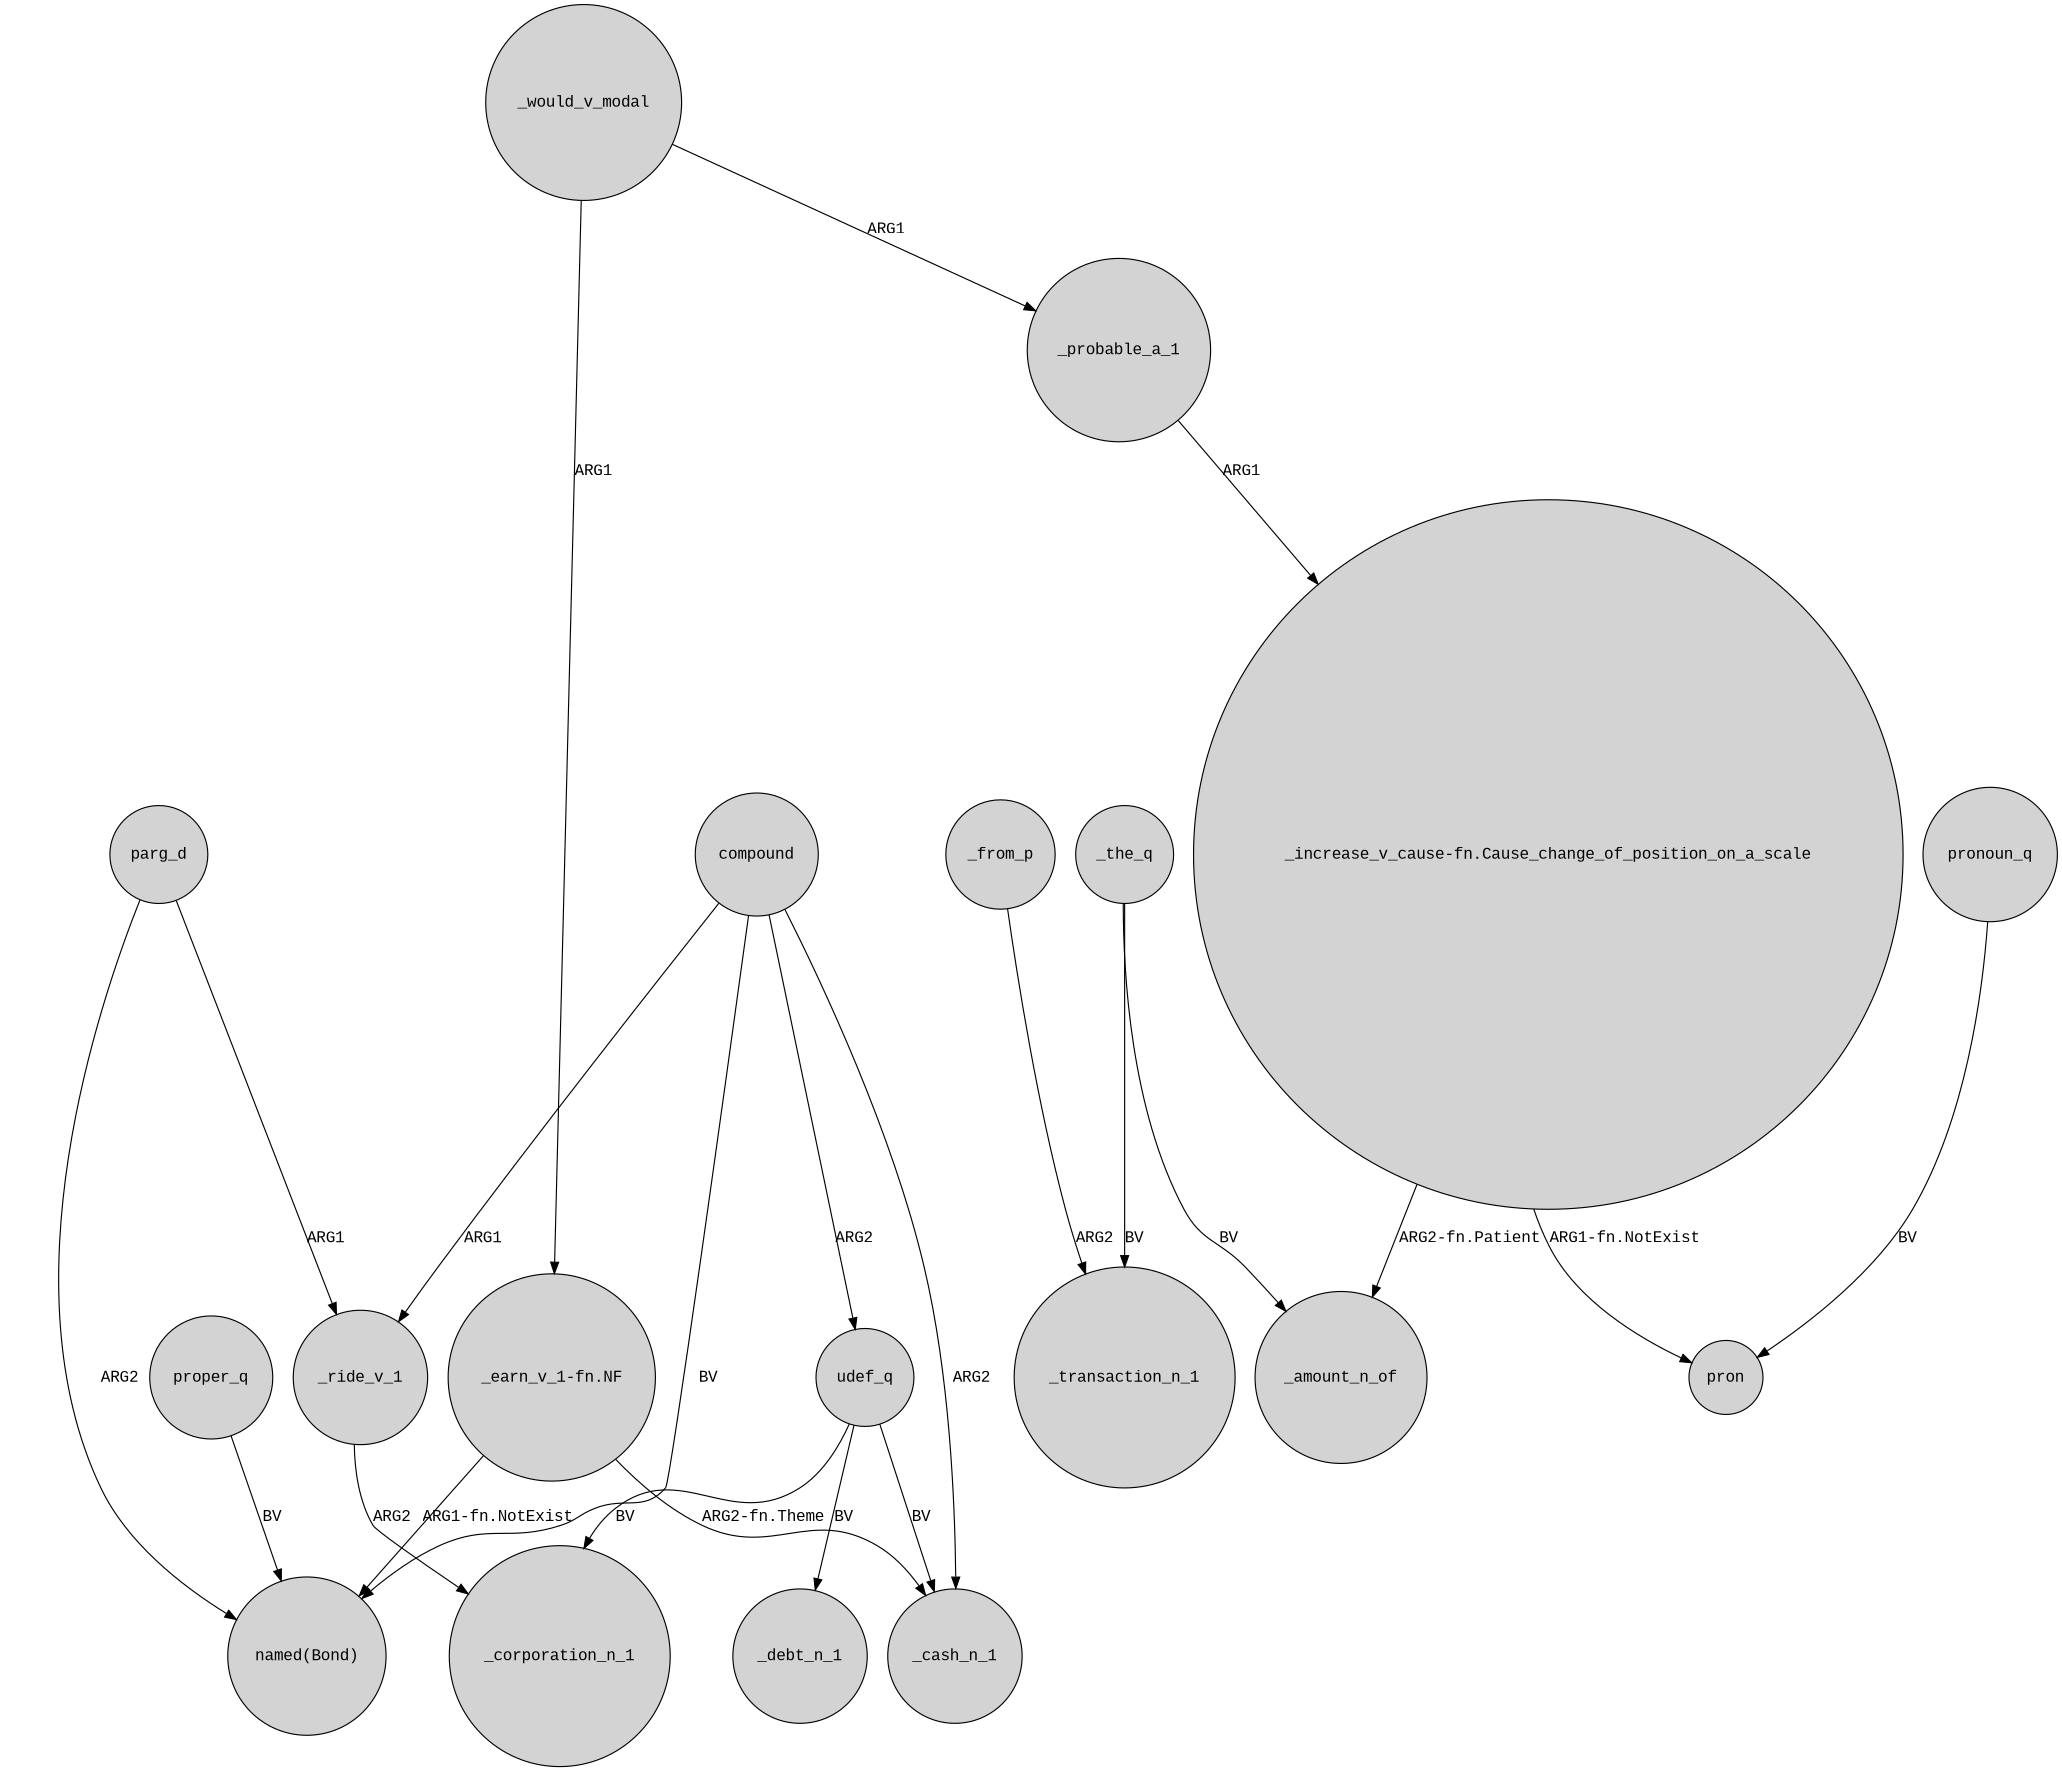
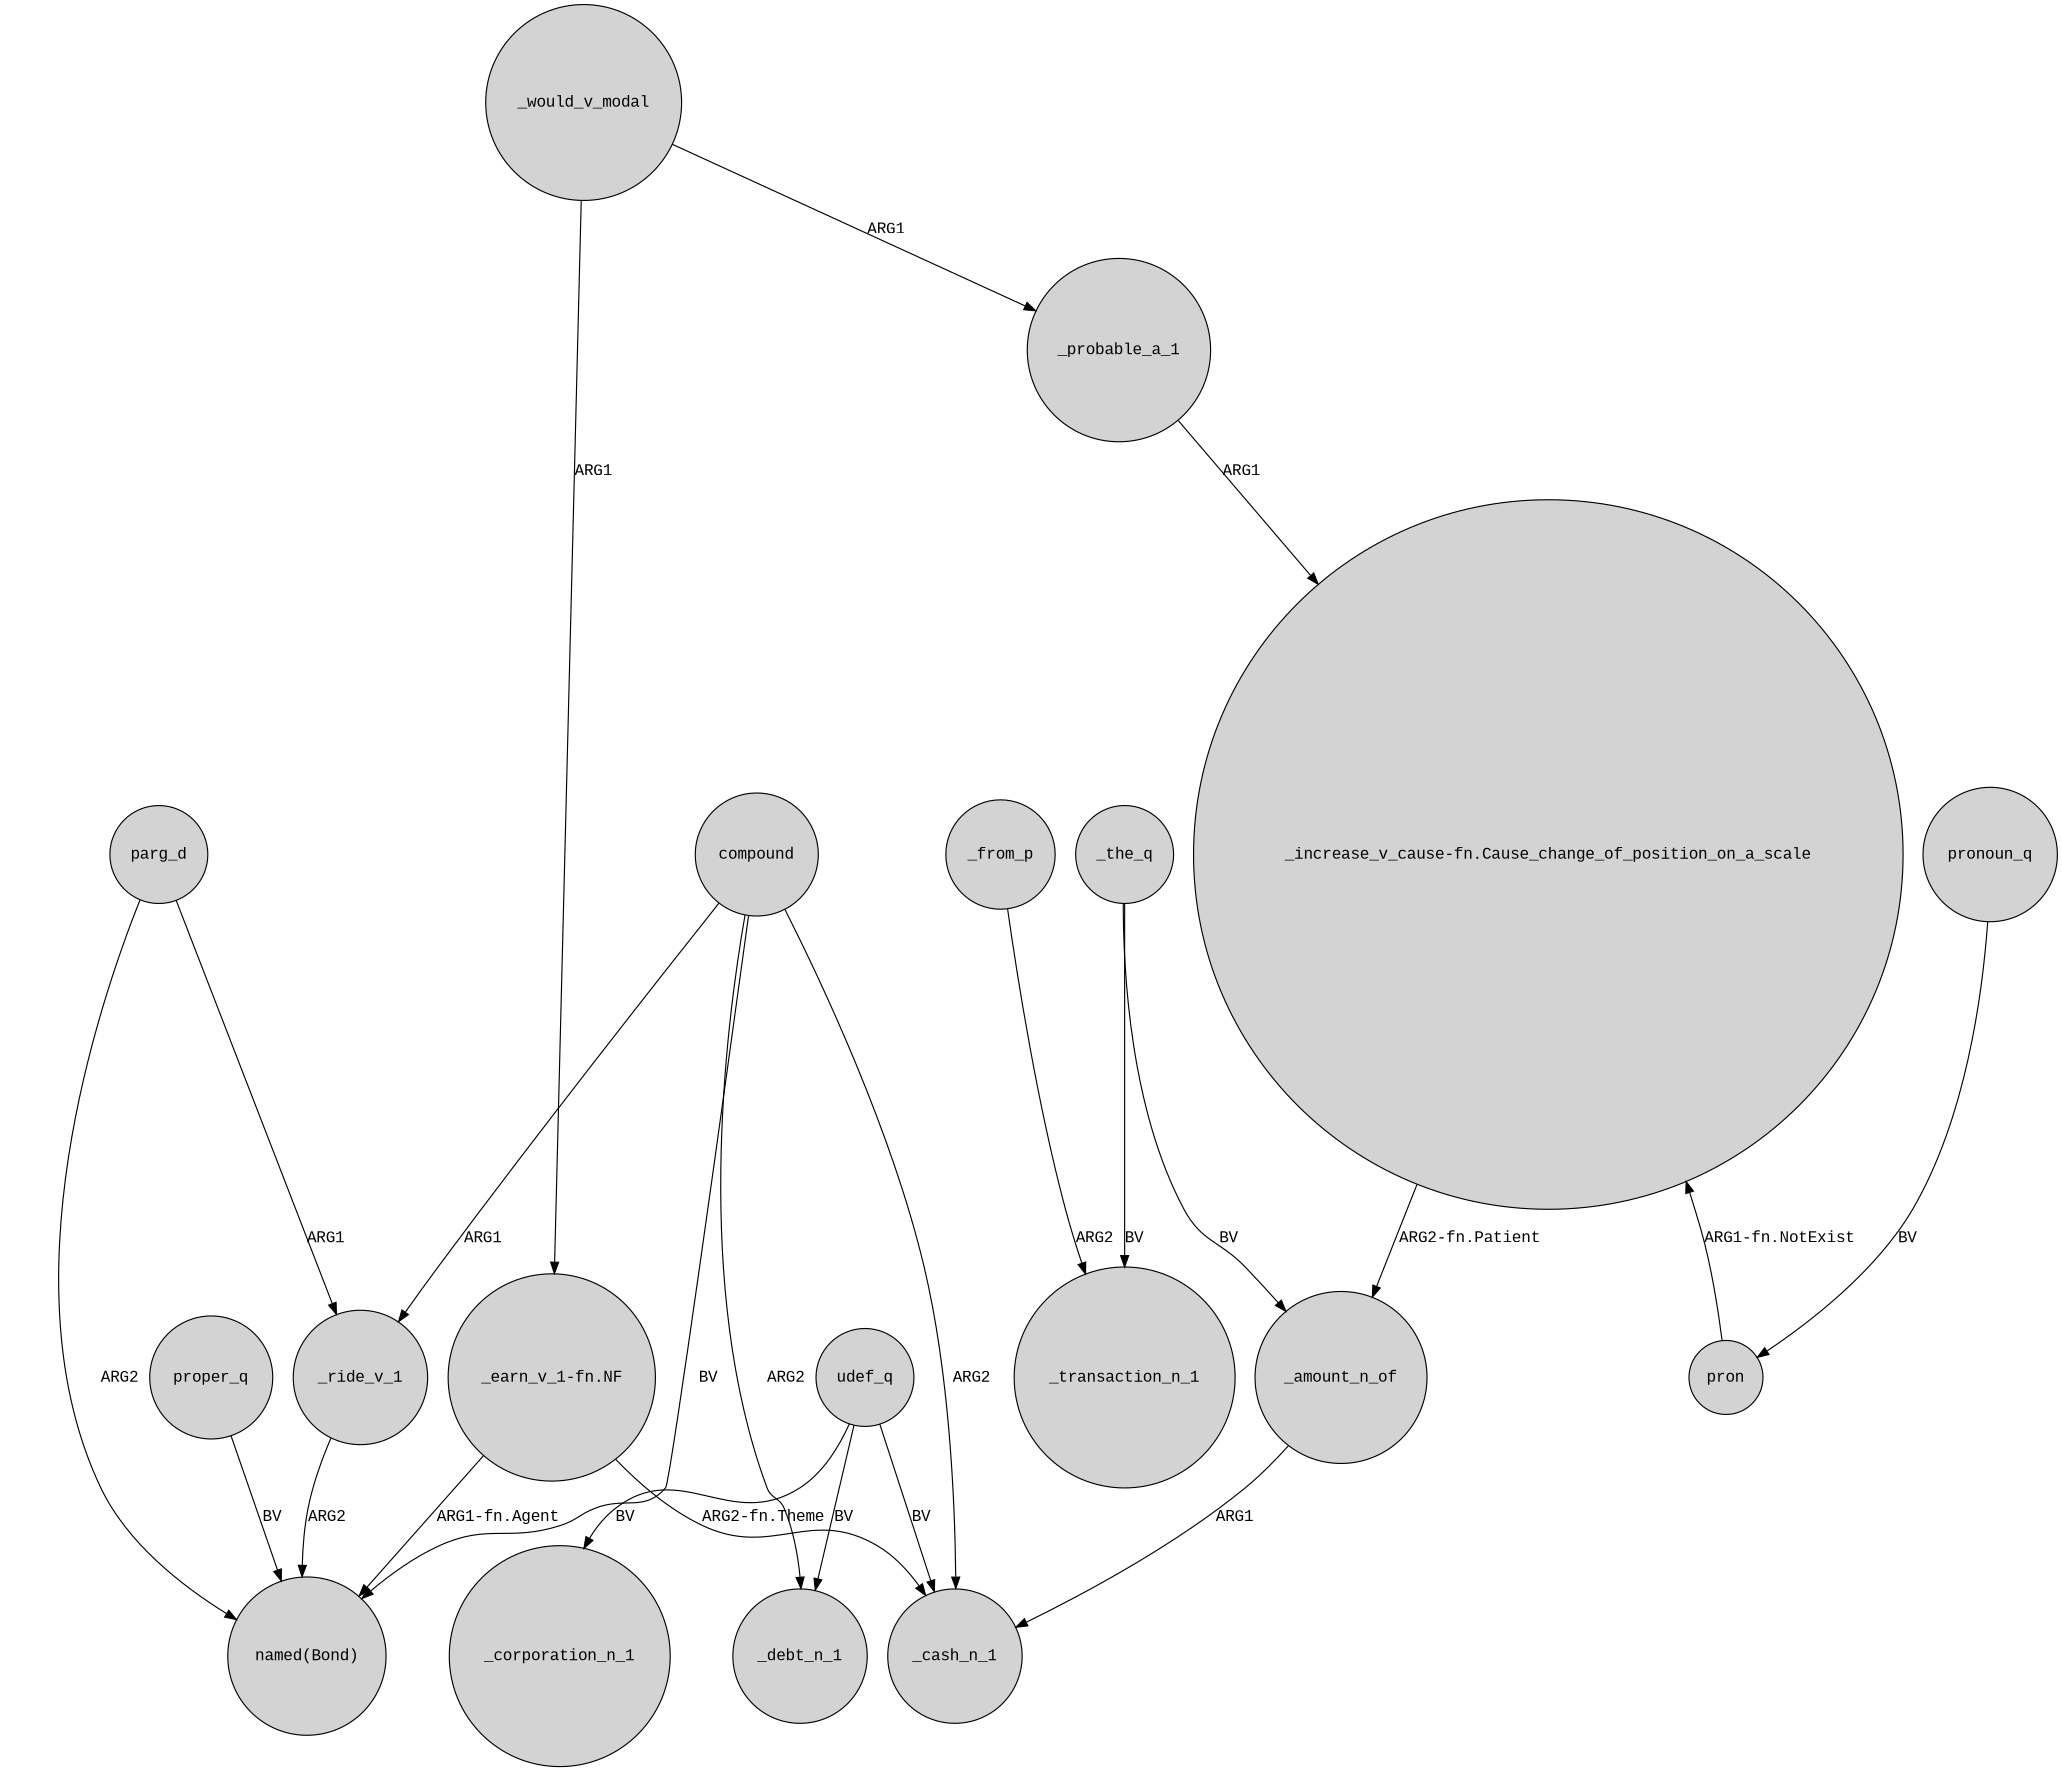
edge "compound" -> "udef_q": now "compound" -> "_debt_n_1"
edge "_increase_v_cause-fn.Cause_change_of_position_on_a_scale" -> "pron": reversed
edge "_earn_v_1-fn.NF" -> "named(Bond)": label "ARG1-fn.NotExist" -> "ARG1-fn.Agent"
edge "_ride_v_1" -> "_corporation_n_1": now "_ride_v_1" -> "named(Bond)"
edge "_amount_n_of" -> "_cash_n_1": added, label "ARG1"
